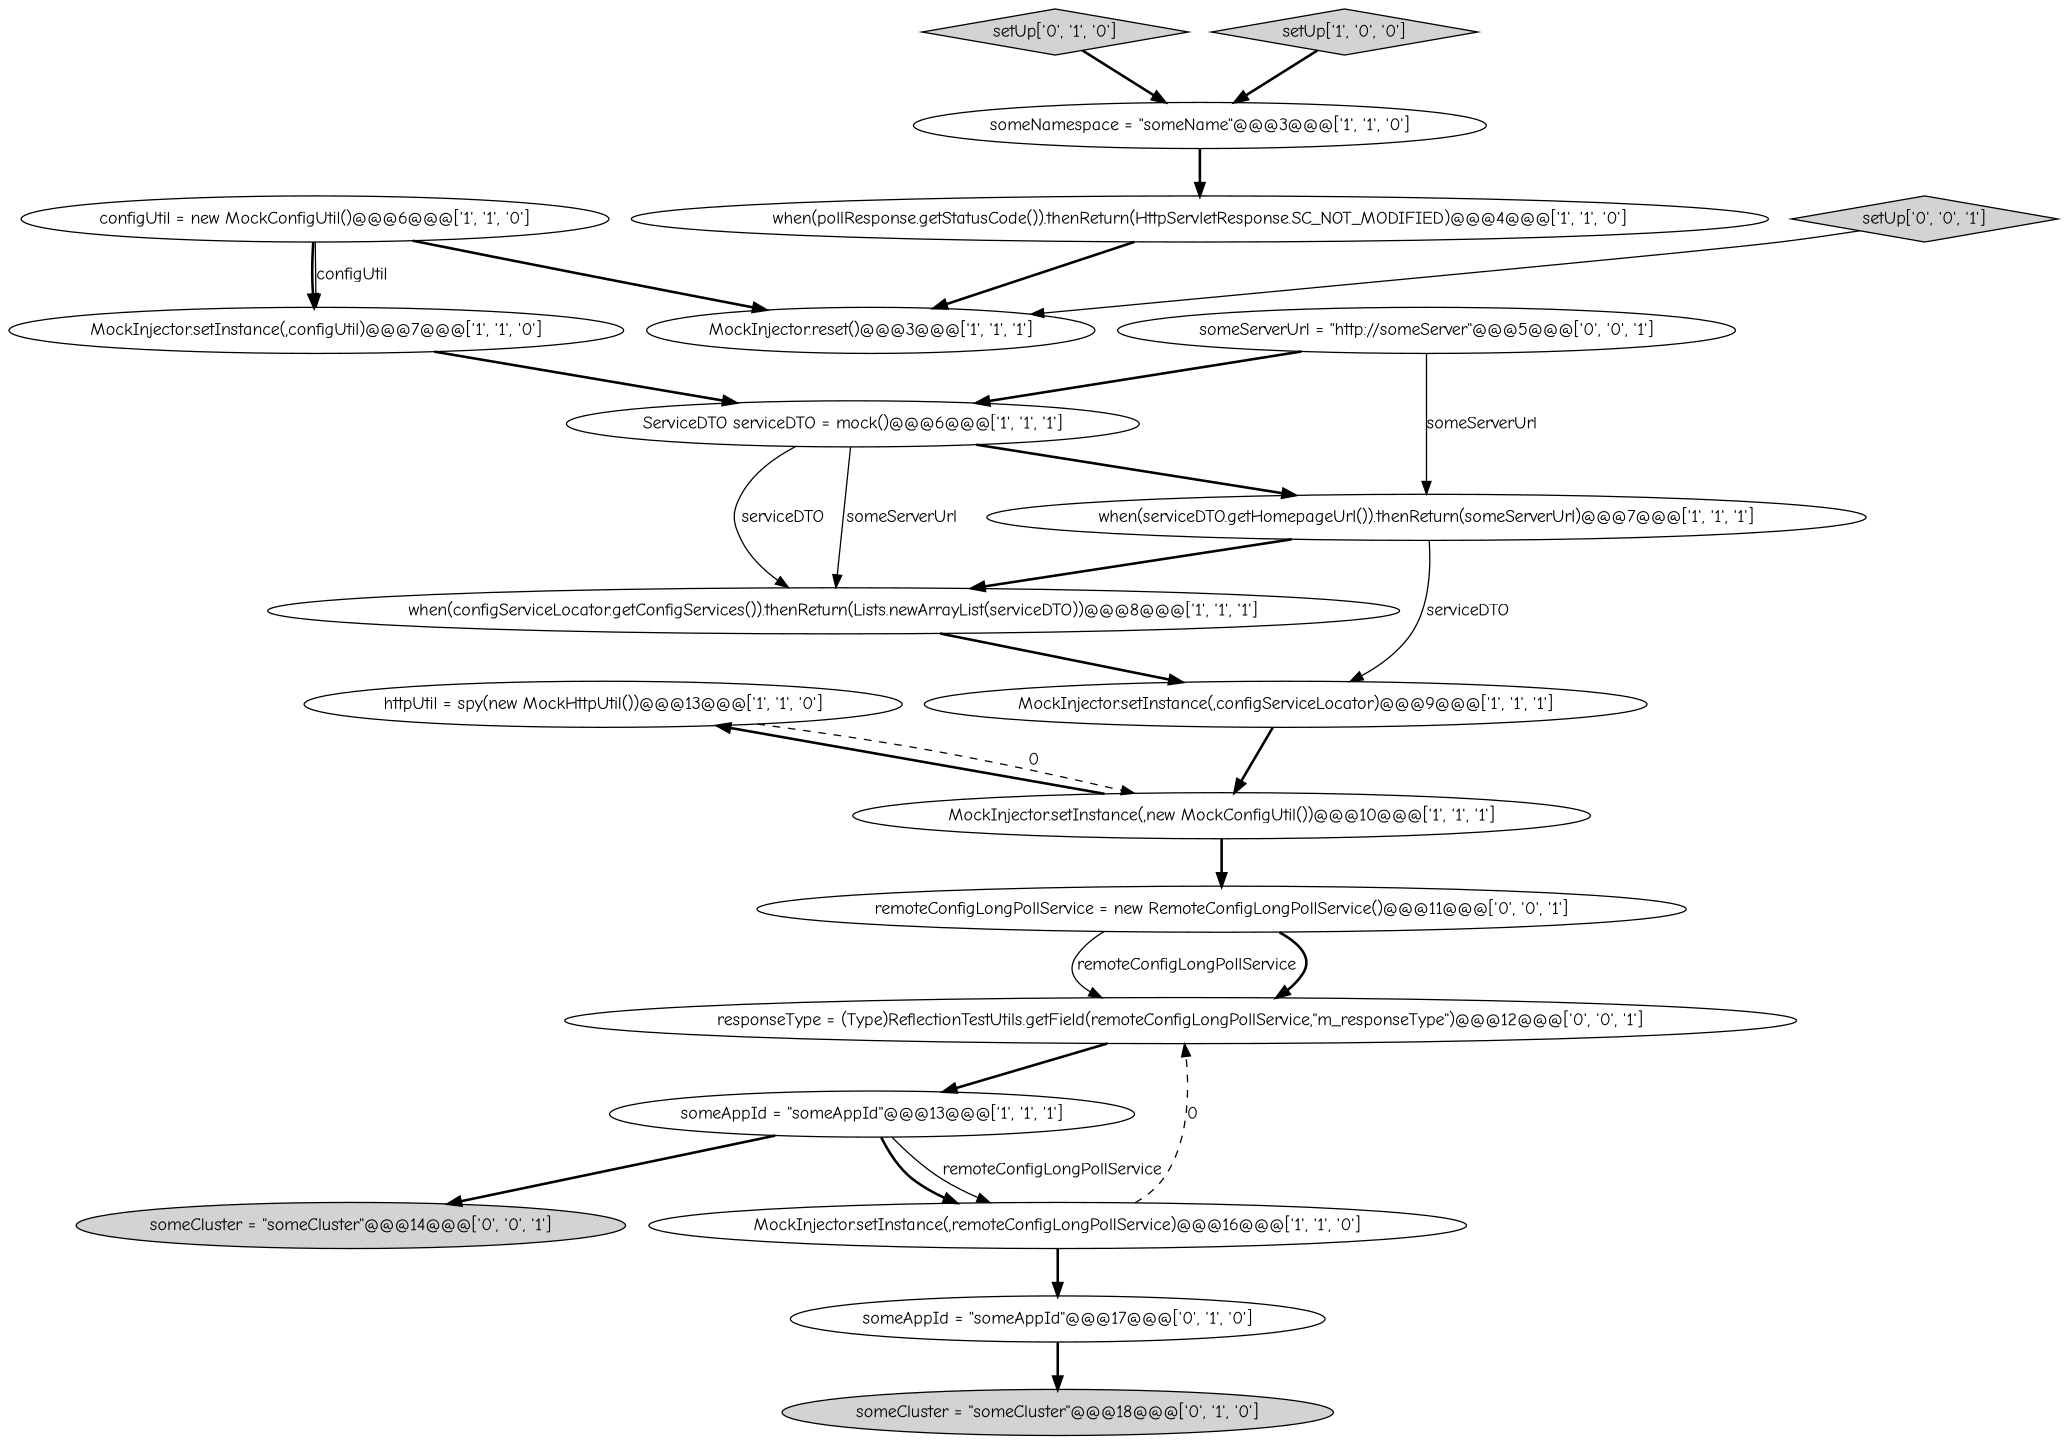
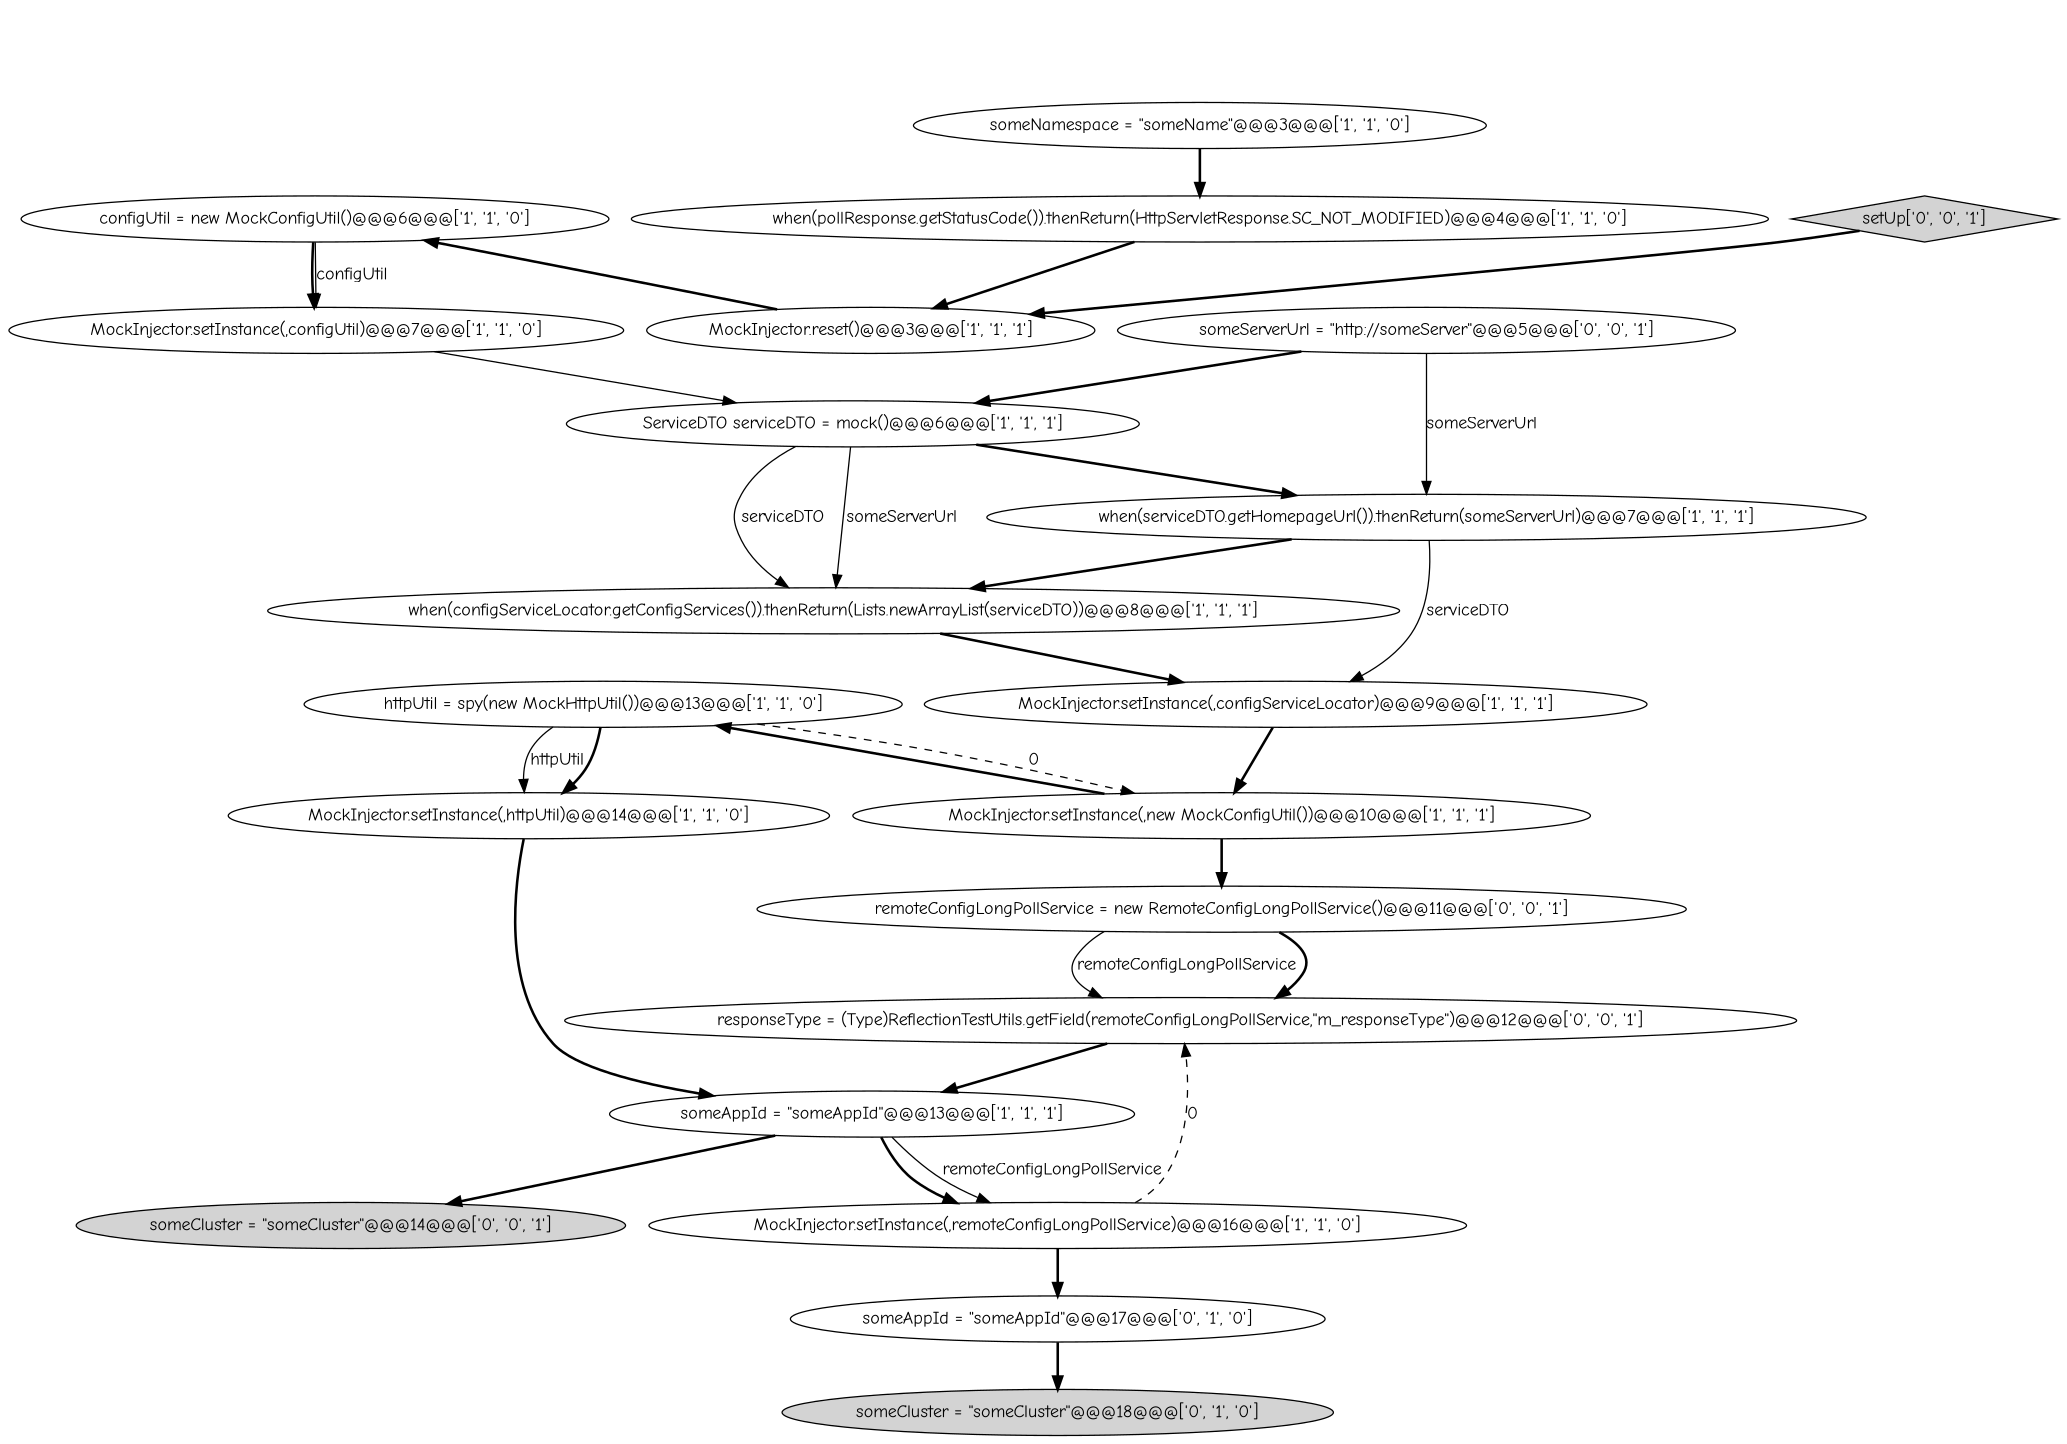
node "setUp['0', '1', '0']": removed
node "setUp['1', '0', '0']": removed
edge "configUtil = new MockConfigUtil()@@@6@@@['1', '1', '0']" -> "MockInjector.reset()@@@3@@@['1', '1', '1']": reversed
edge "setUp['0', '0', '1']" -> "MockInjector.reset()@@@3@@@['1', '1', '1']": style solid -> bold
edge "MockInjector.setInstance(,configUtil)@@@7@@@['1', '1', '0']" -> "ServiceDTO serviceDTO = mock()@@@6@@@['1', '1', '1']": style bold -> solid
node "MockInjector.setInstance(,httpUtil)@@@14@@@['1', '1', '0']": added
